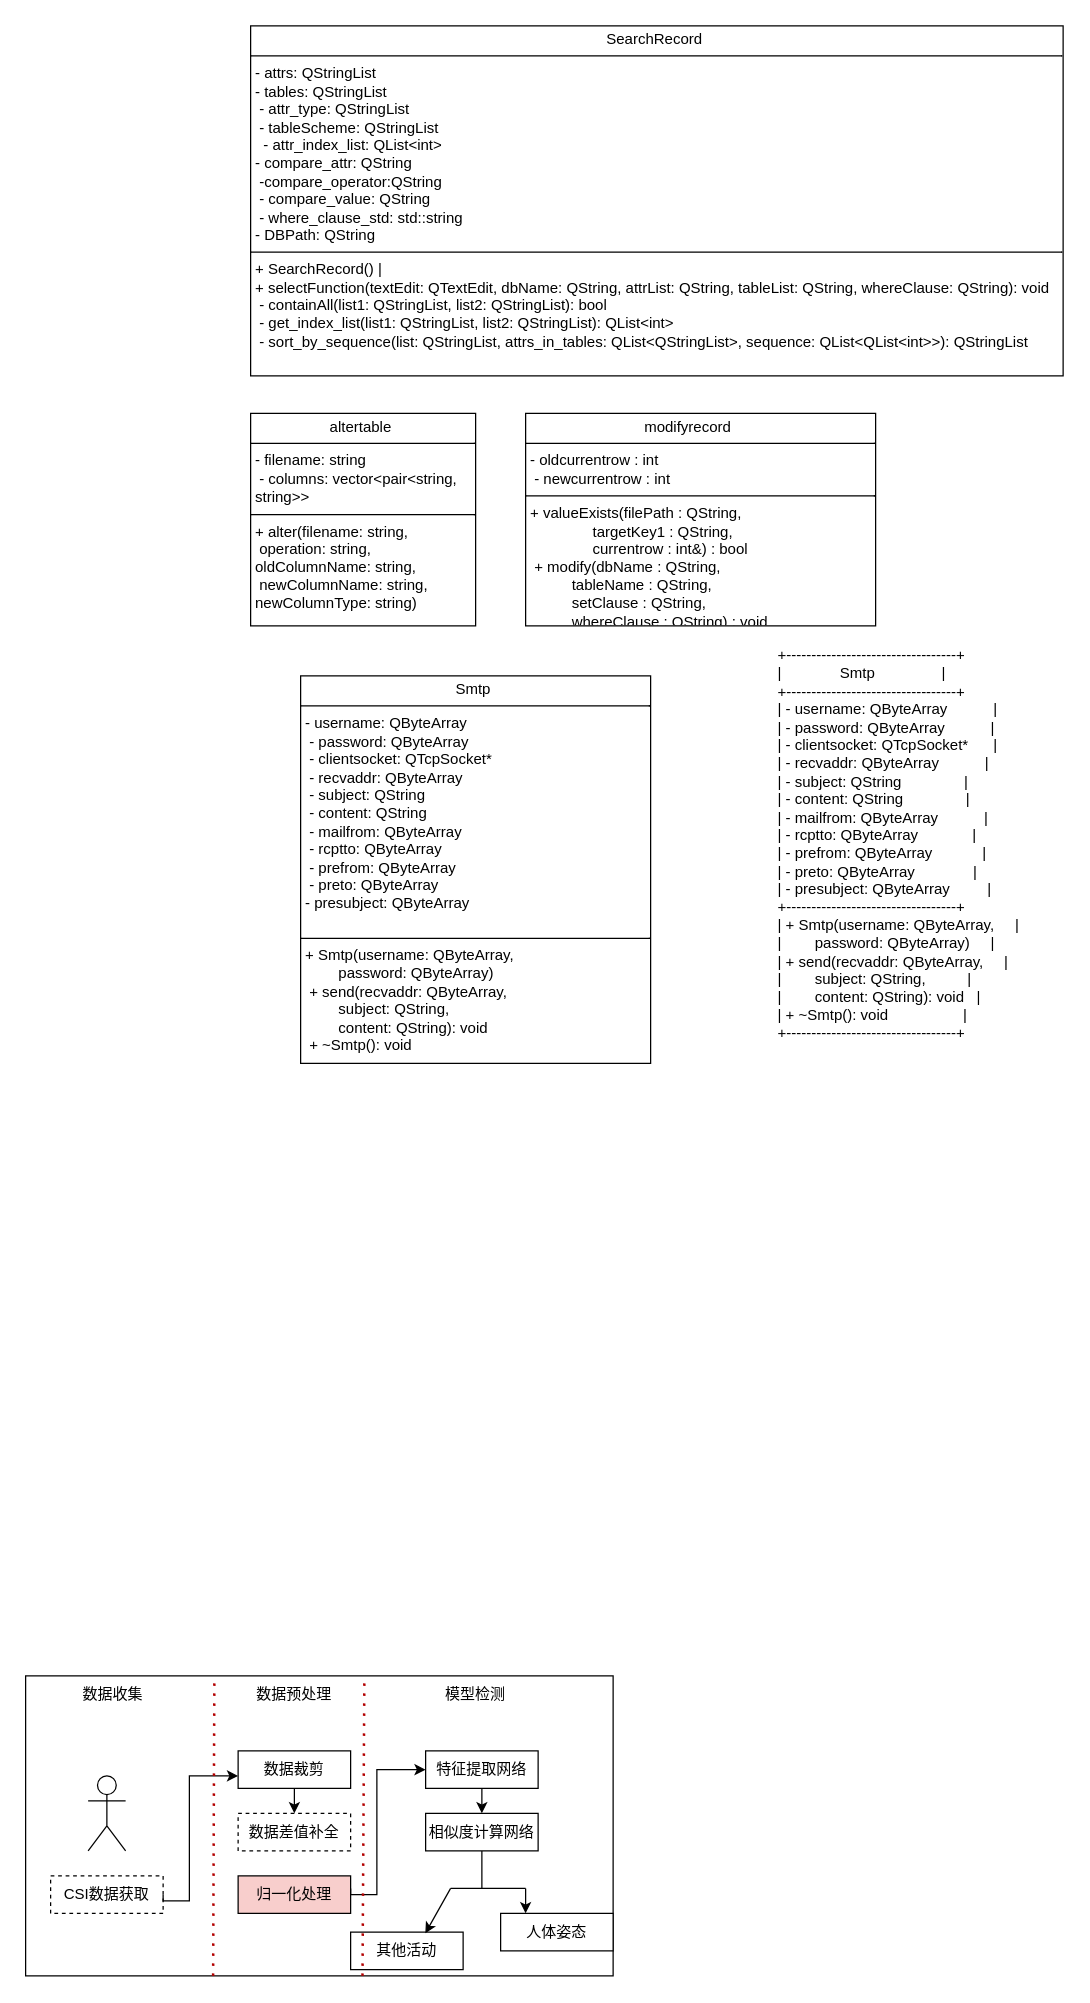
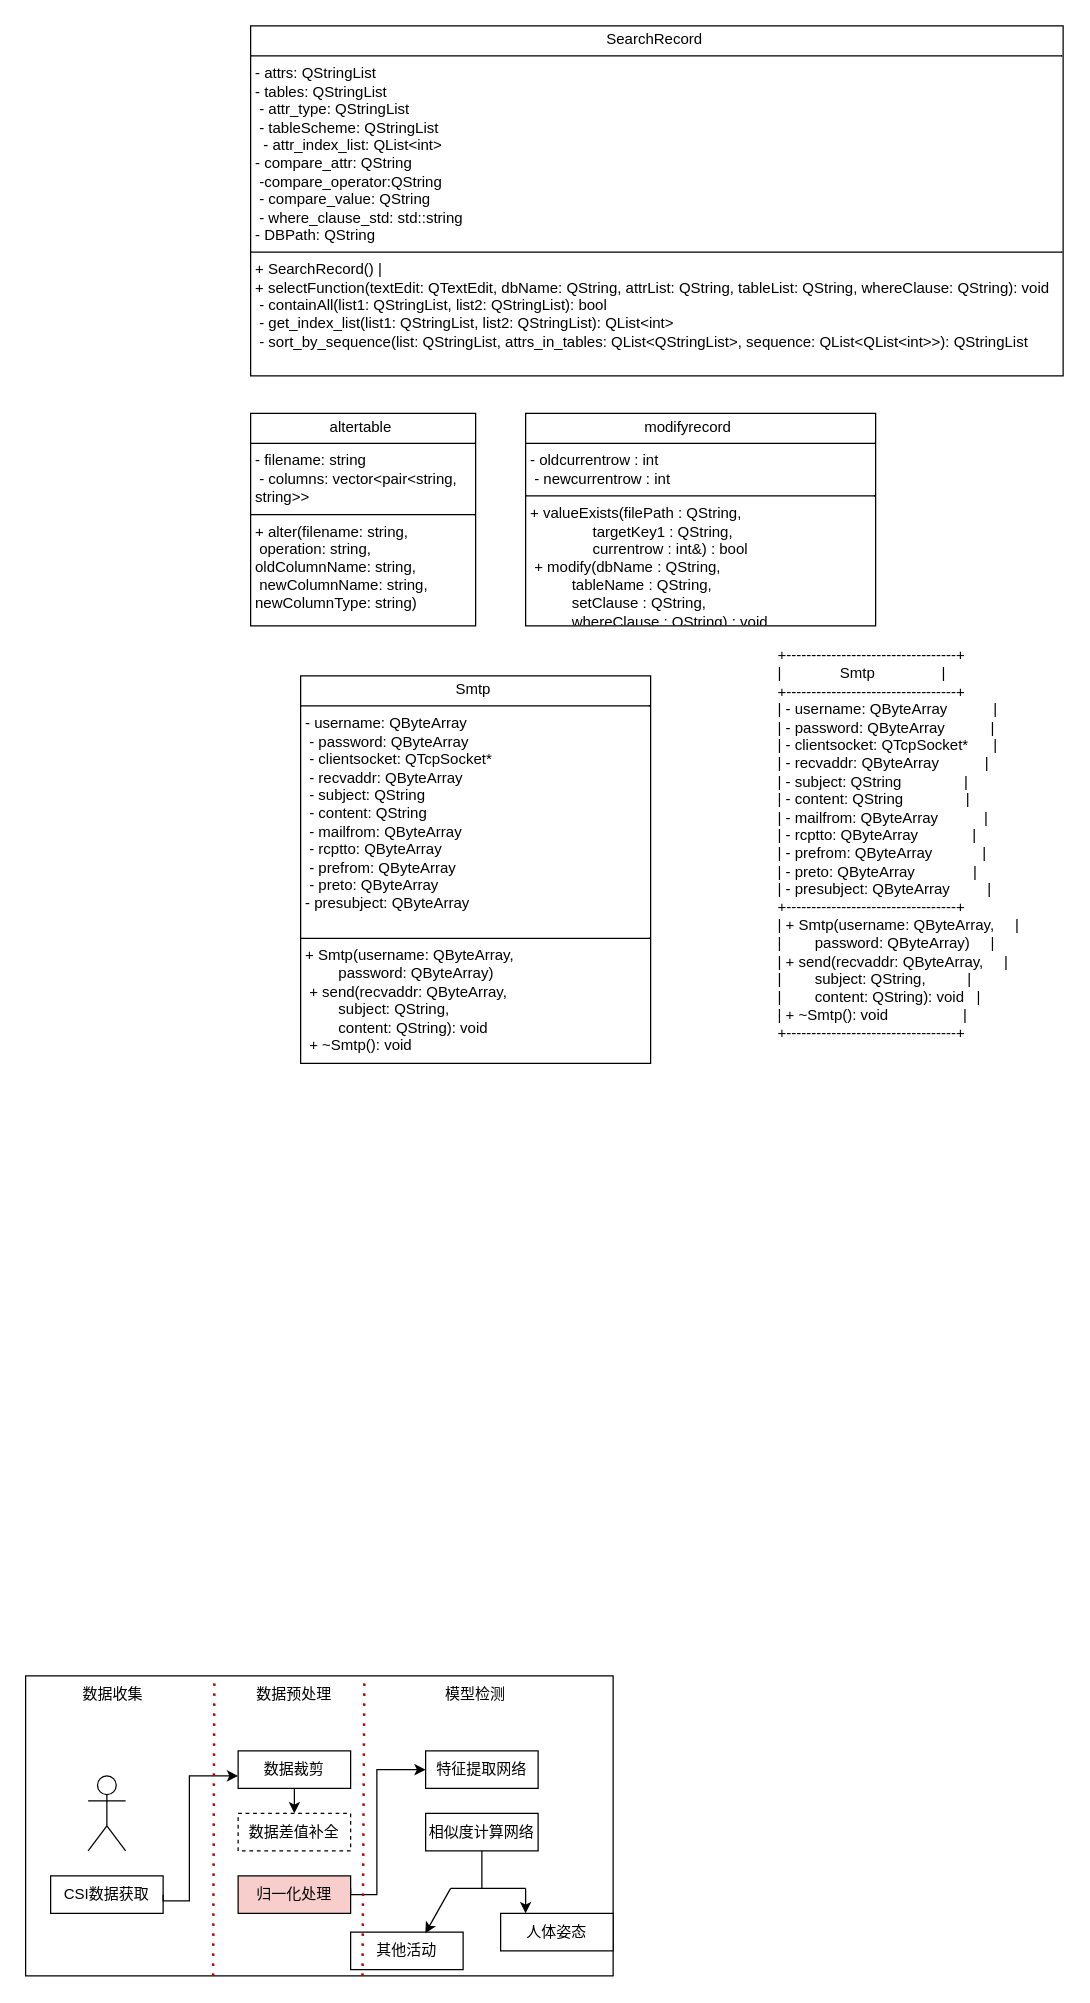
edge "特征提取网络" -> "相似度计算网络": removed
node "CSI数据获取": style dashed -> solid
